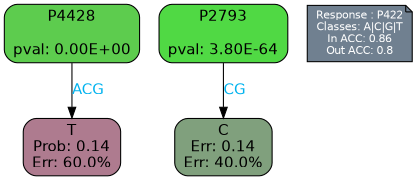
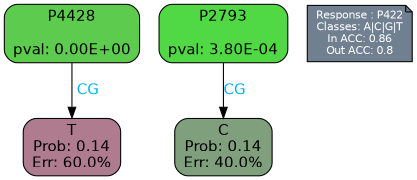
node "P2793 pval: 3.80E-64": label "P2793 pval: 3.80E-64" -> "P2793 pval: 3.80E-04"
edge "P4428 pval: 0.00E+00" -> "T Prob: 0.14 Err: 60.0%": label "ACG" -> "CG"
node "C Err: 0.14 Err: 40.0%": label "C Err: 0.14 Err: 40.0%" -> "C Prob: 0.14 Err: 40.0%"
